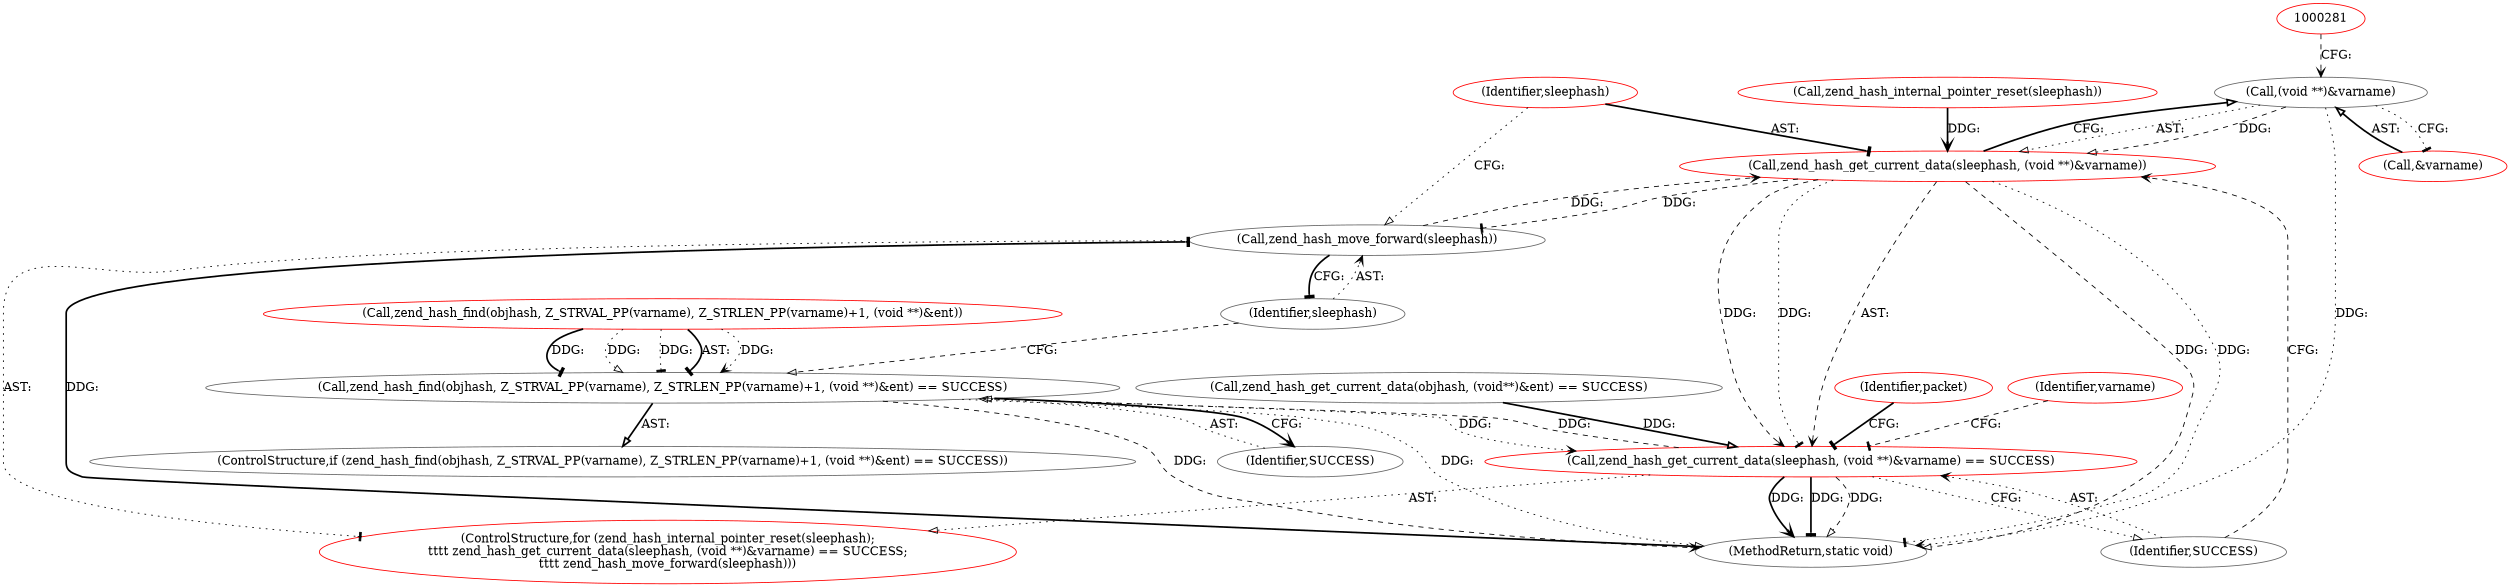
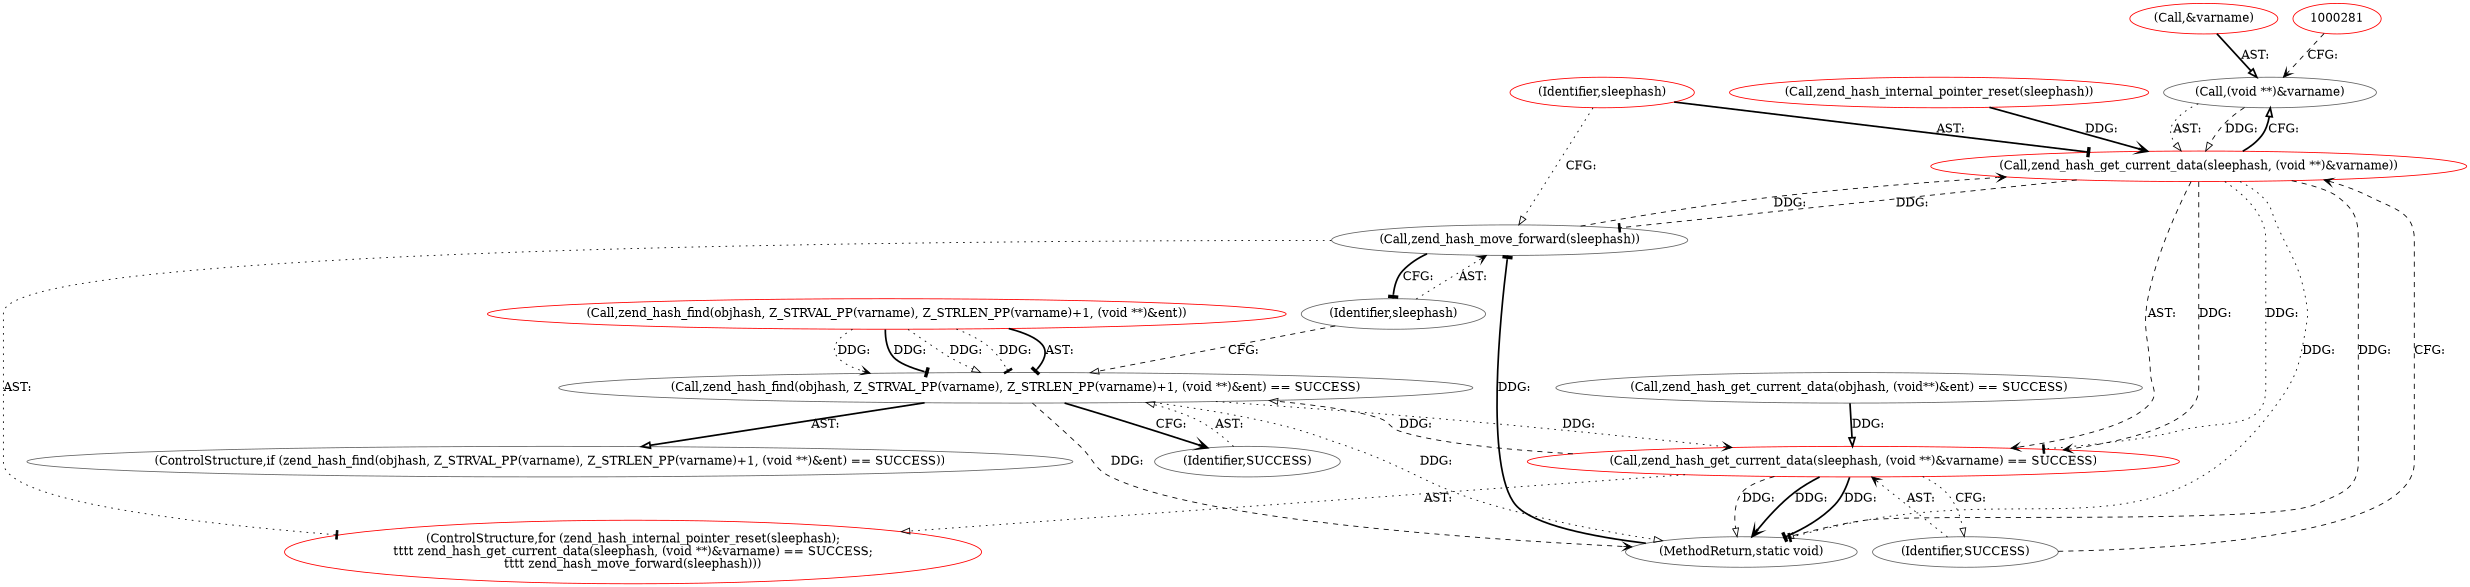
edge "(Call,(void **)&varname)" -> "(Call,&varname)": removed, label "CFG:"
node "(Identifier,packet)": removed
node "(Identifier,varname)": removed
edge "(Call,(void **)&varname)" -> "(MethodReturn,static void)": removed, label "DDG:"
